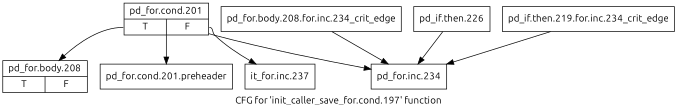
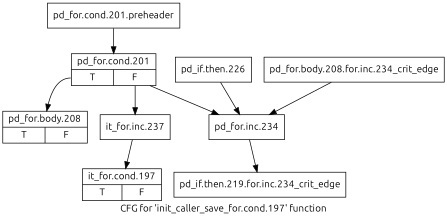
edge "pd_for.cond.201" -> "pd_for.cond.201.preheader": reversed
edge "pd_if.then.219.for.inc.234_crit_edge" -> "pd_for.inc.234": reversed
node "it_for.cond.197": added
